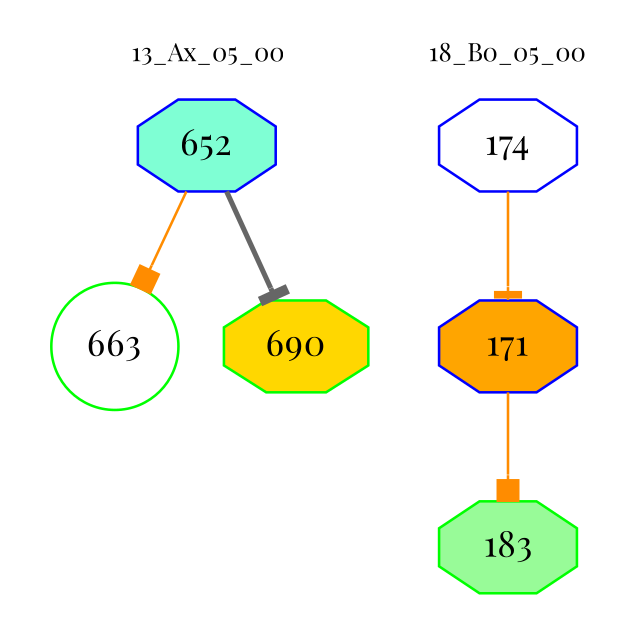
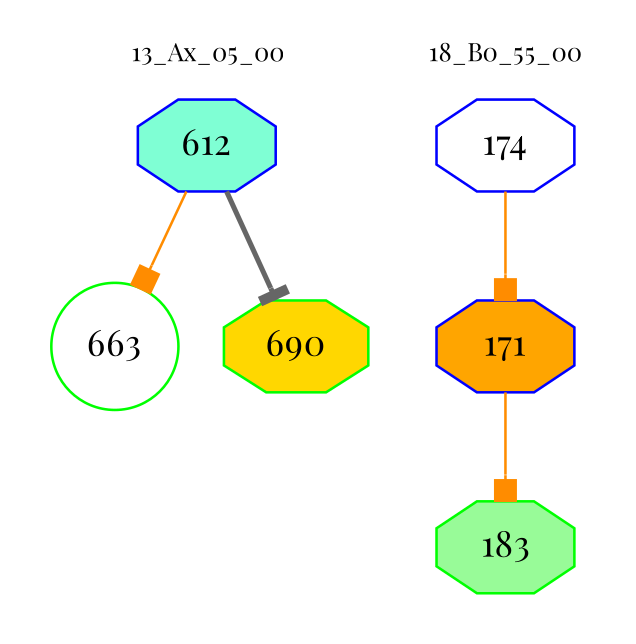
cluster "18_B0_05_00": label "18_B0_05_00" -> "18_B0_55_00"
node "652": label "652" -> "612"
edge "174" -> "171": arrowhead tee -> box
